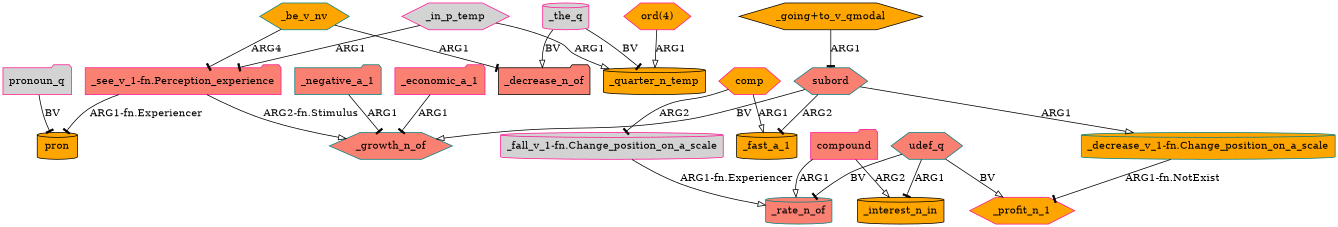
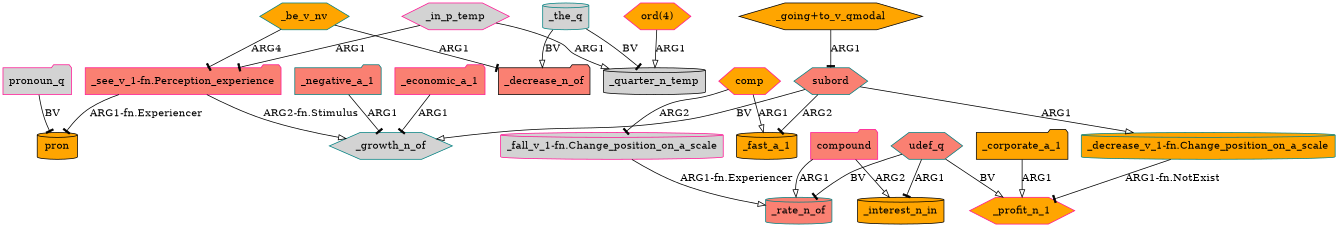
node "_the_q": color deeppink -> teal
node "_quarter_n_temp": fillcolor orange -> lightgrey
node "_growth_n_of": fillcolor salmon -> lightgrey
node "_corporate_a_1": added
